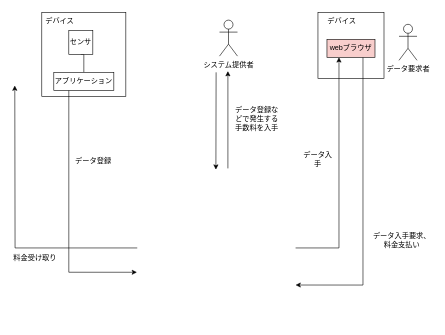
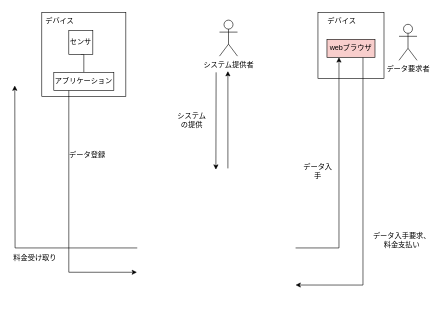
node "データ登録などで発生する手数料を入手": removed
node "システムの提供": added
node "データ入手": moved (318, 159) -> (318, 171)
node "データ登録": moved (93, 161) -> (87, 155)
